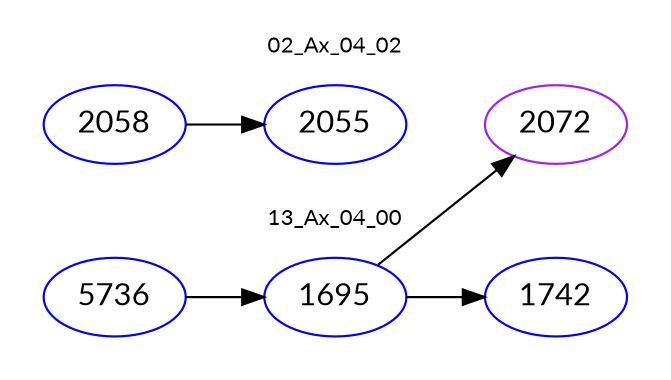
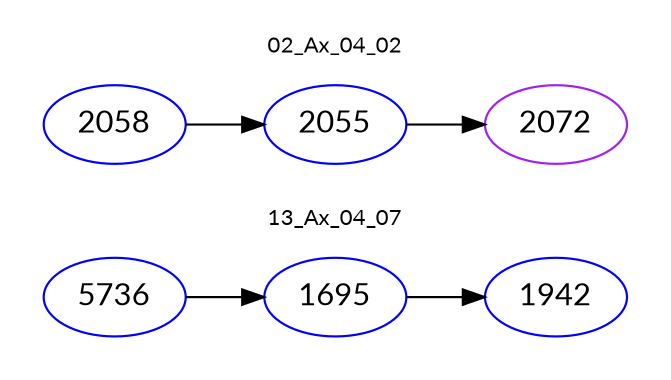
edge "1695" -> "2072": now "2055" -> "2072"
cluster "13_Ax_04_00": label "13_Ax_04_00" -> "13_Ax_04_07"
node "1742": label "1742" -> "1942"
